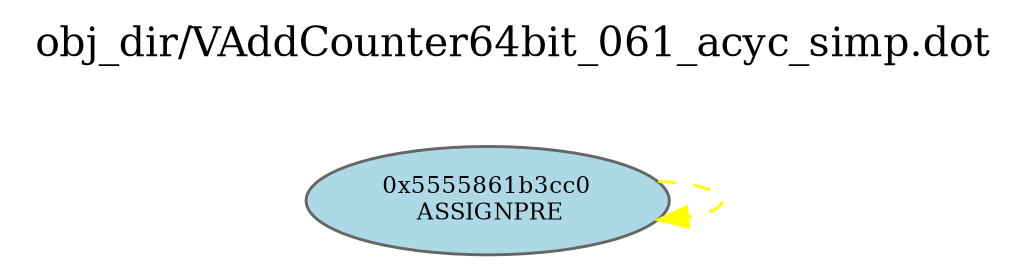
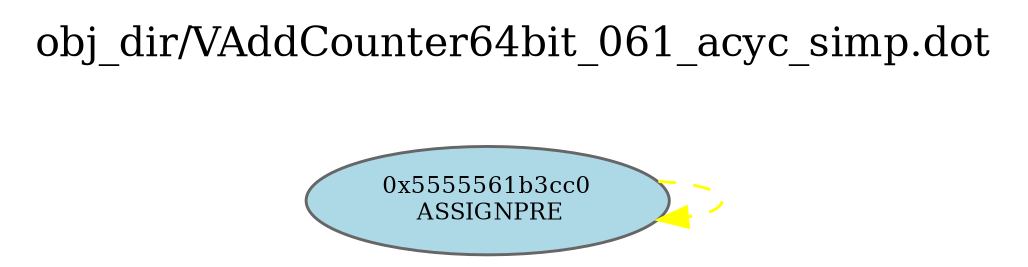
node "0x5555861b3cc0 ASSIGNPRE": label "0x5555861b3cc0 ASSIGNPRE" -> "0x5555561b3cc0 ASSIGNPRE"
